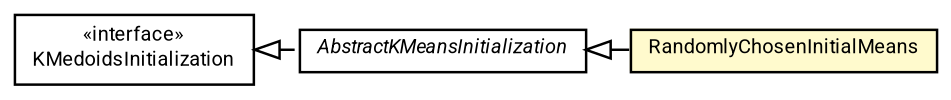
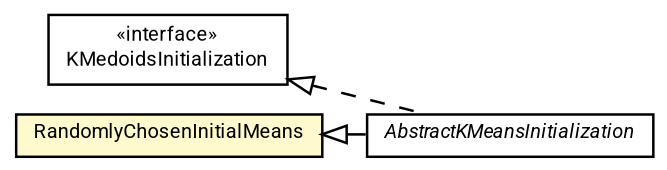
edge "RandomlyChosenInitialMeans" -> "AbstractKMeansInitialization": reversed
